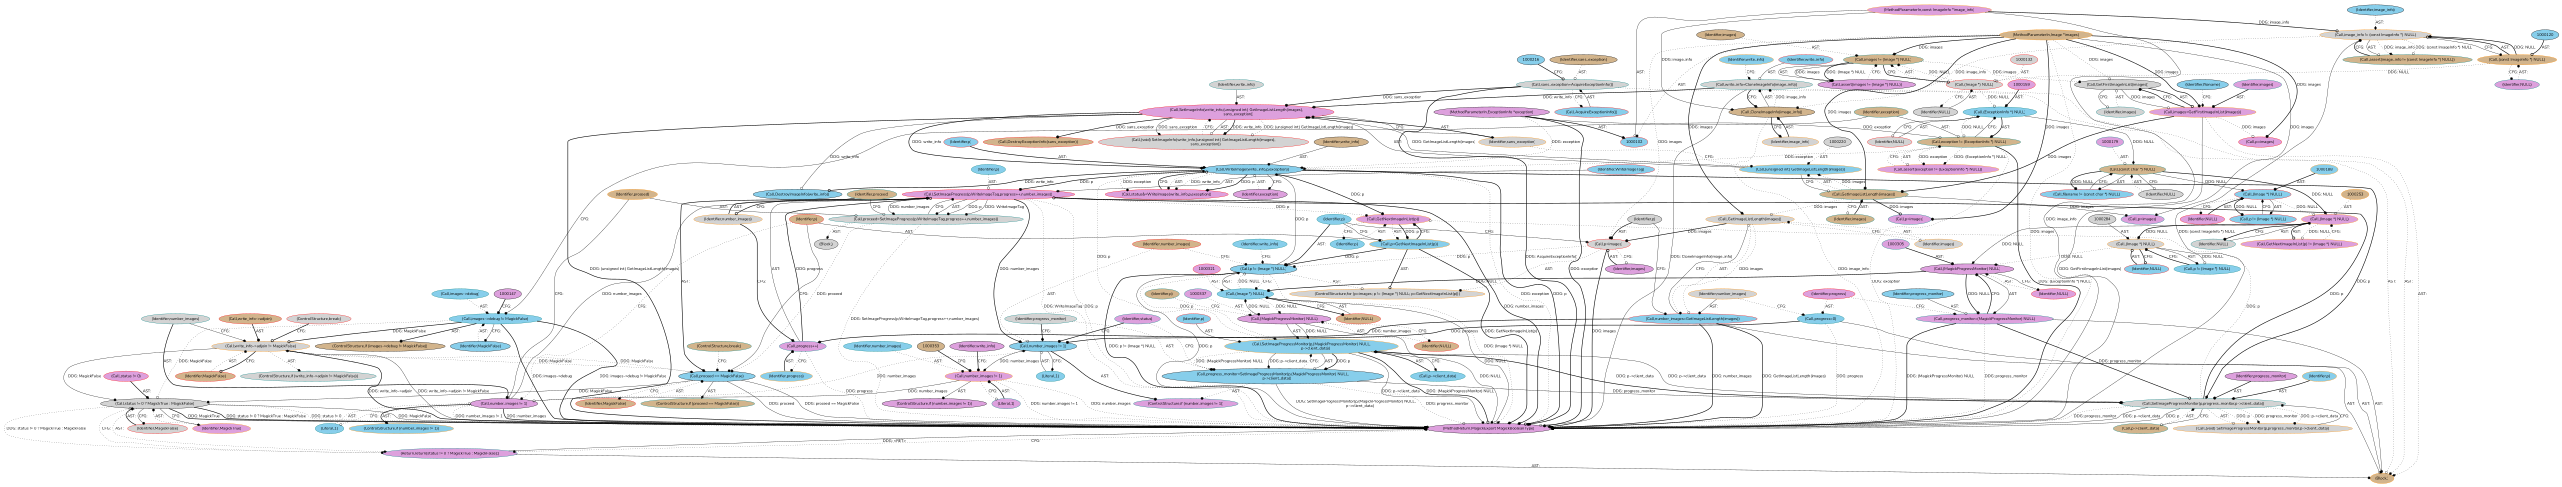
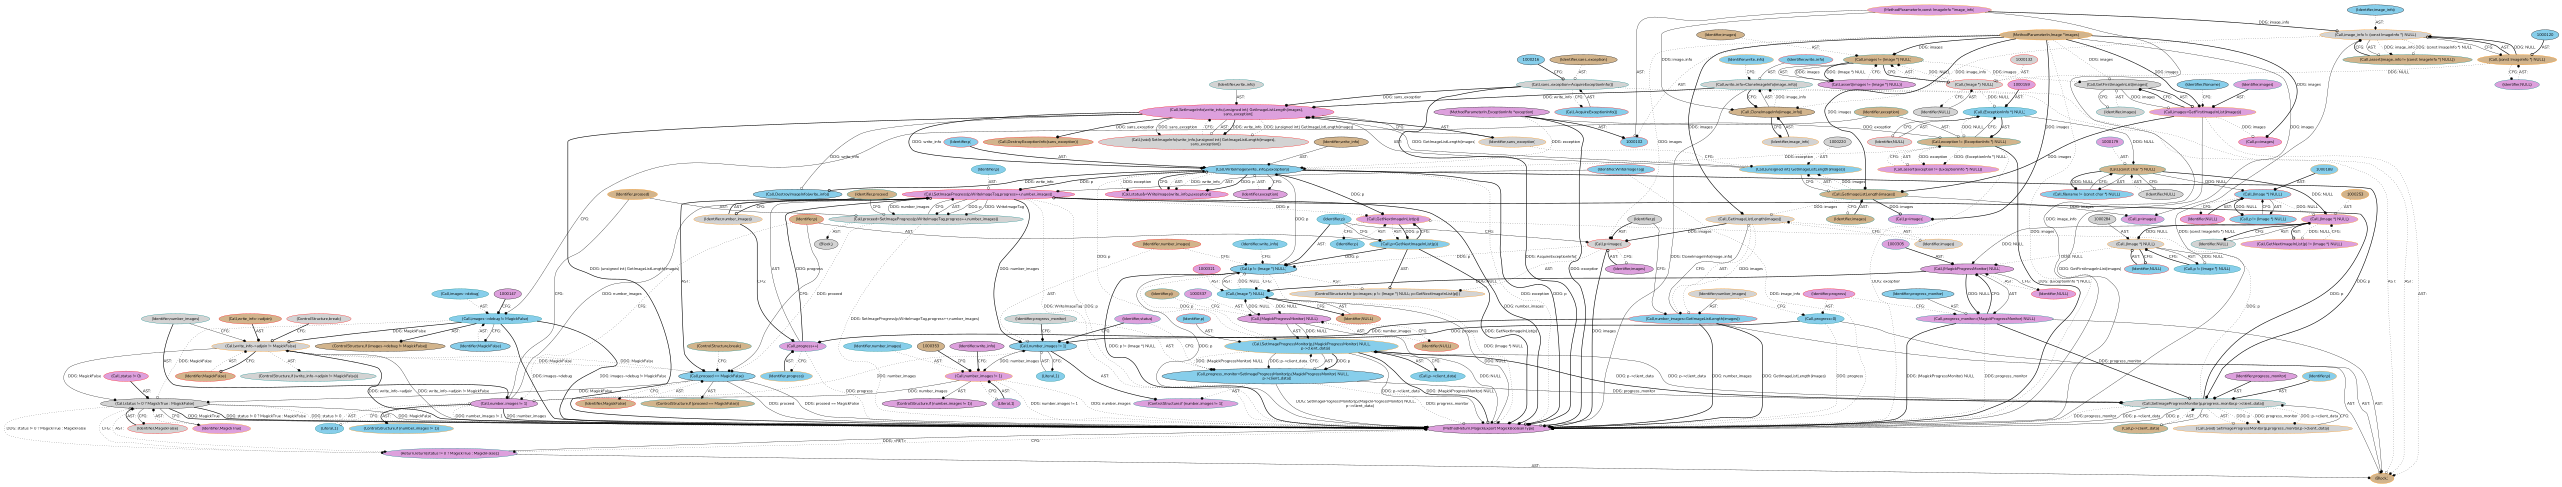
edge "(Call,CloneImageInfo(image_info))" -> "(MethodReturn,MagickExport MagickBooleanType)": now "(Identifier,WriteImageTag)" -> "(MethodReturn,MagickExport MagickBooleanType)"
